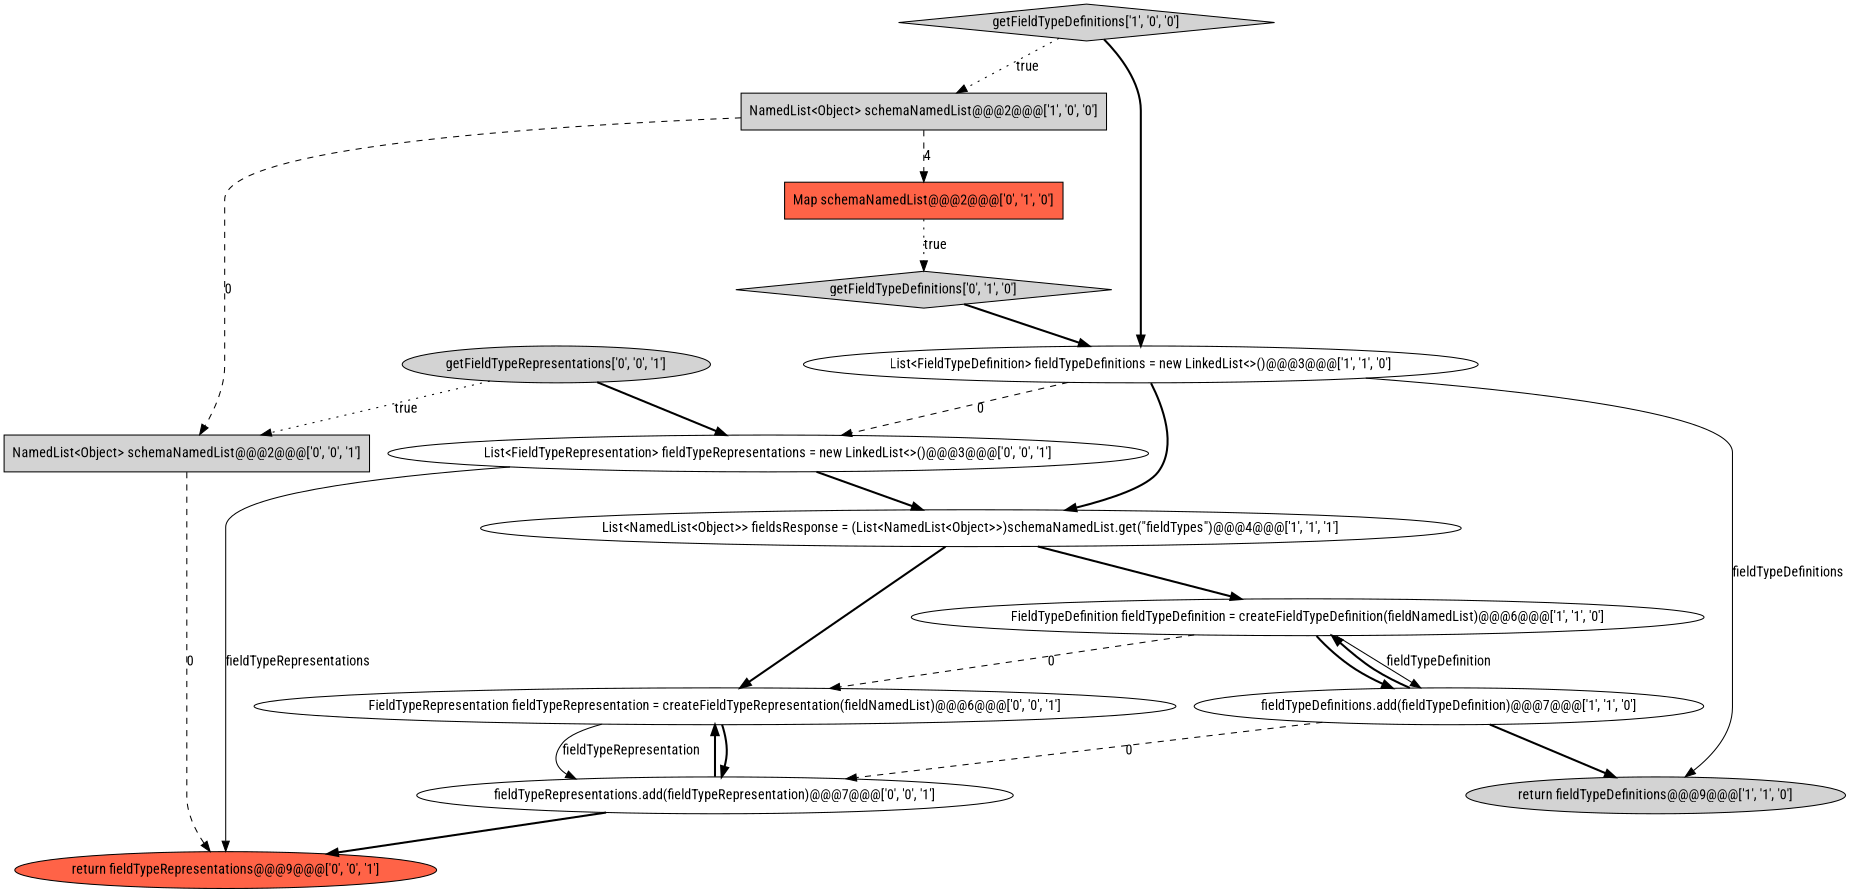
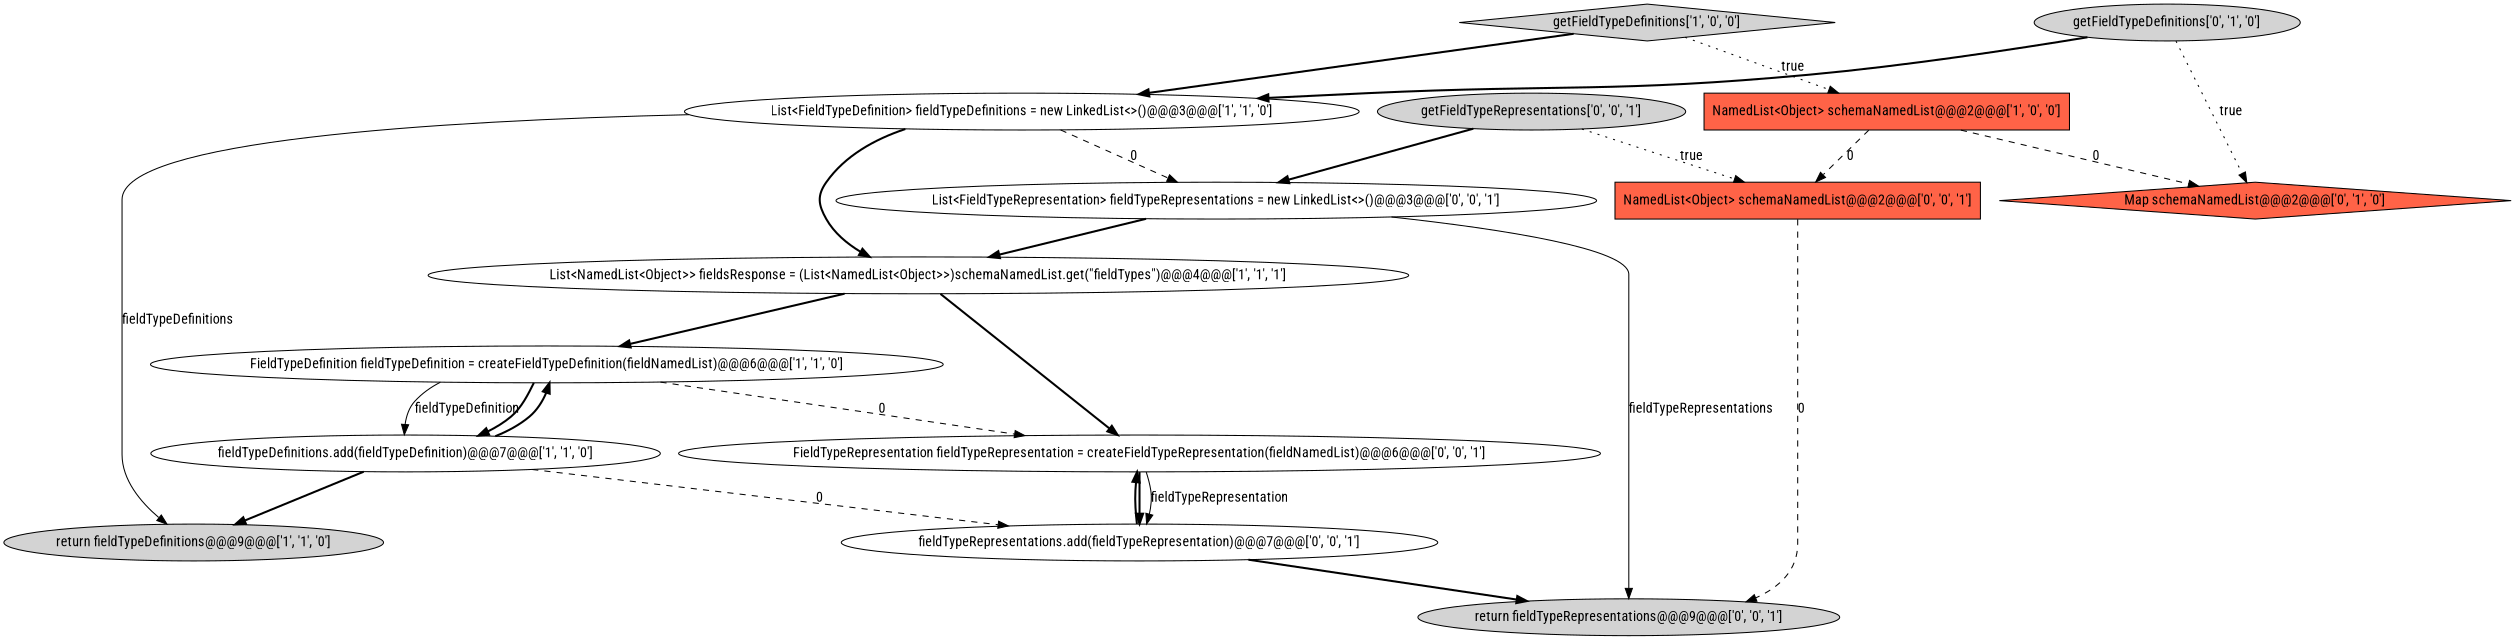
node "NamedList<Object> schemaNamedList@@@2@@@['1', '0', '0']": fillcolor lightgray -> tomato
edge "NamedList<Object> schemaNamedList@@@2@@@['1', '0', '0']" -> "Map schemaNamedList@@@2@@@['0', '1', '0']": label "4" -> "0"
node "Map schemaNamedList@@@2@@@['0', '1', '0']": shape box -> diamond
edge "Map schemaNamedList@@@2@@@['0', '1', '0']" -> "getFieldTypeDefinitions['0', '1', '0']": reversed
node "getFieldTypeDefinitions['0', '1', '0']": shape diamond -> ellipse
node "NamedList<Object> schemaNamedList@@@2@@@['0', '0', '1']": fillcolor lightgray -> tomato
node "return fieldTypeRepresentations@@@9@@@['0', '0', '1']": fillcolor tomato -> lightgray
